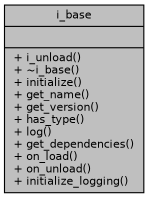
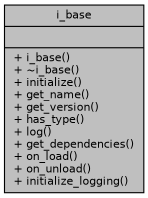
node "i_base": text "+ i_unload()" -> "+ i_base()"
